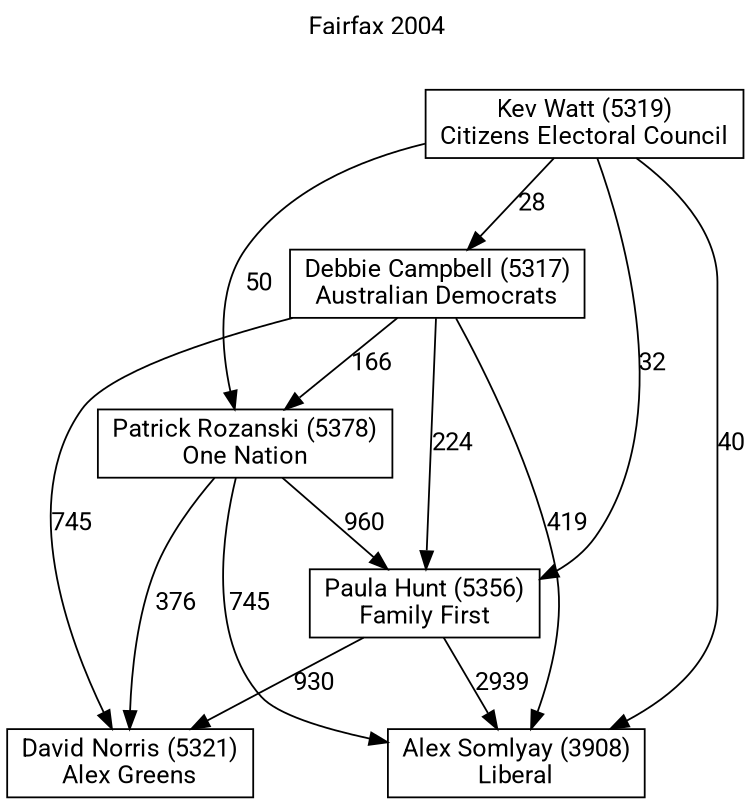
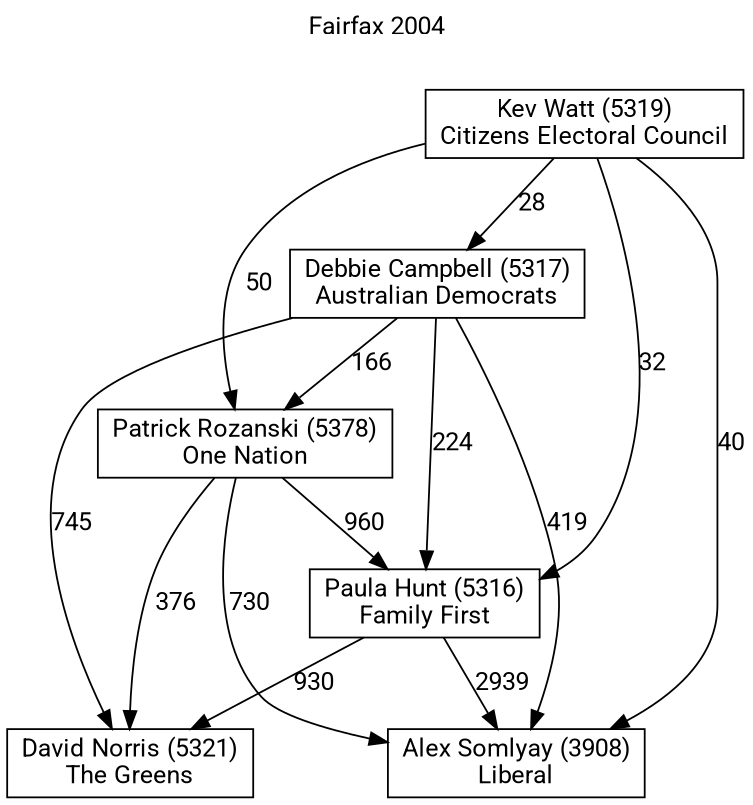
edge "Patrick Rozanski (5378) One Nation" -> "Alex Somlyay (3908) Liberal": label "745" -> "730"
node "Paula Hunt (5356) Family First": label "Paula Hunt (5356) Family First" -> "Paula Hunt (5316) Family First"
node "David Norris (5321) Alex Greens": label "David Norris (5321) Alex Greens" -> "David Norris (5321) The Greens"
